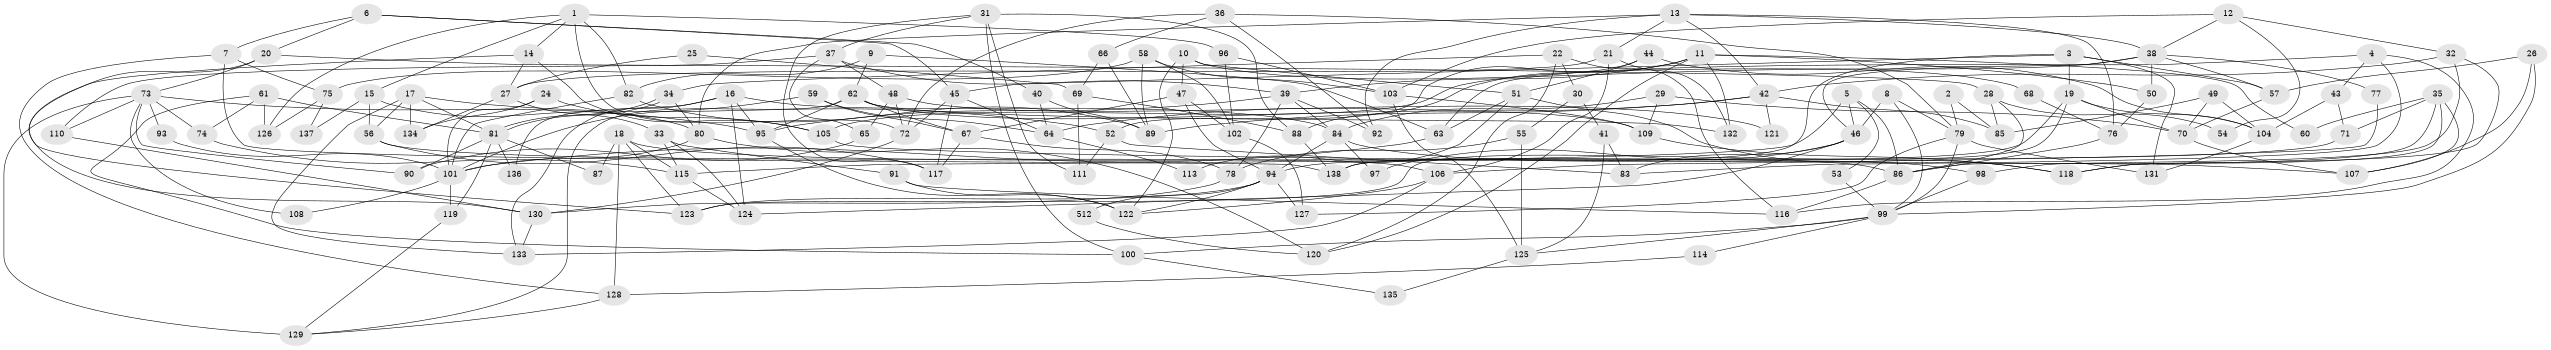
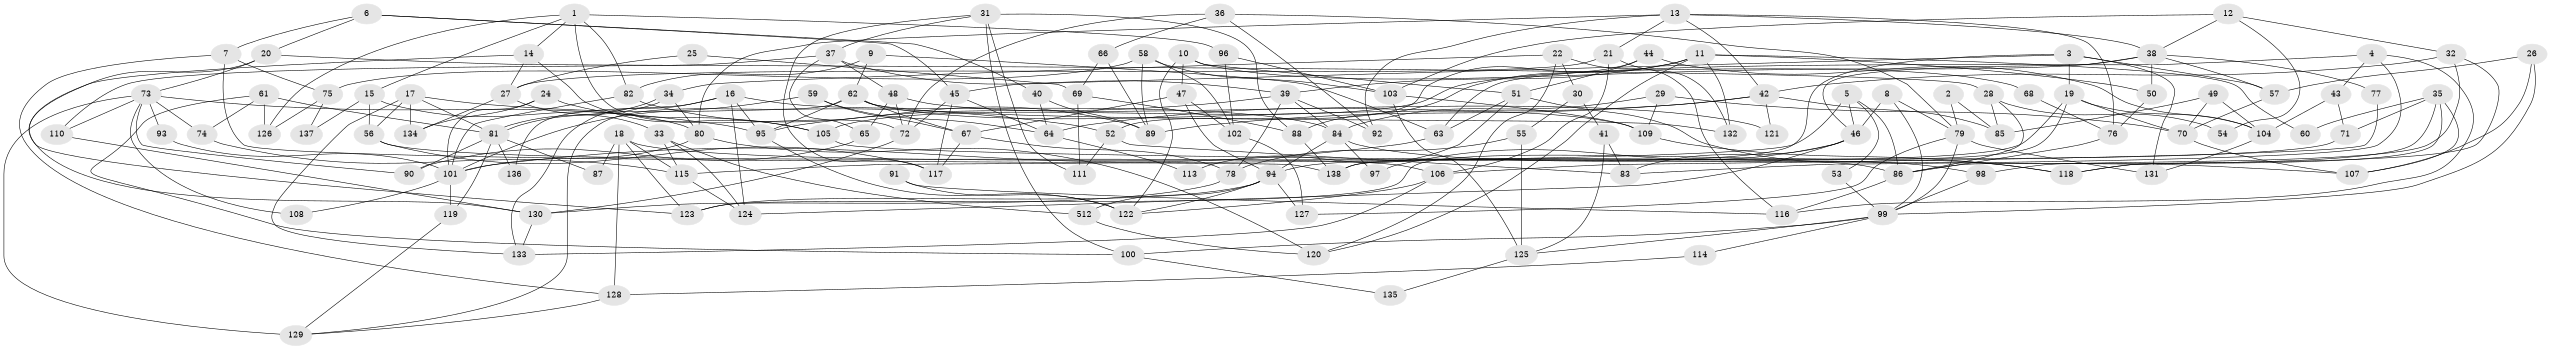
edge "33" -- "91": now "33" -- "512"
